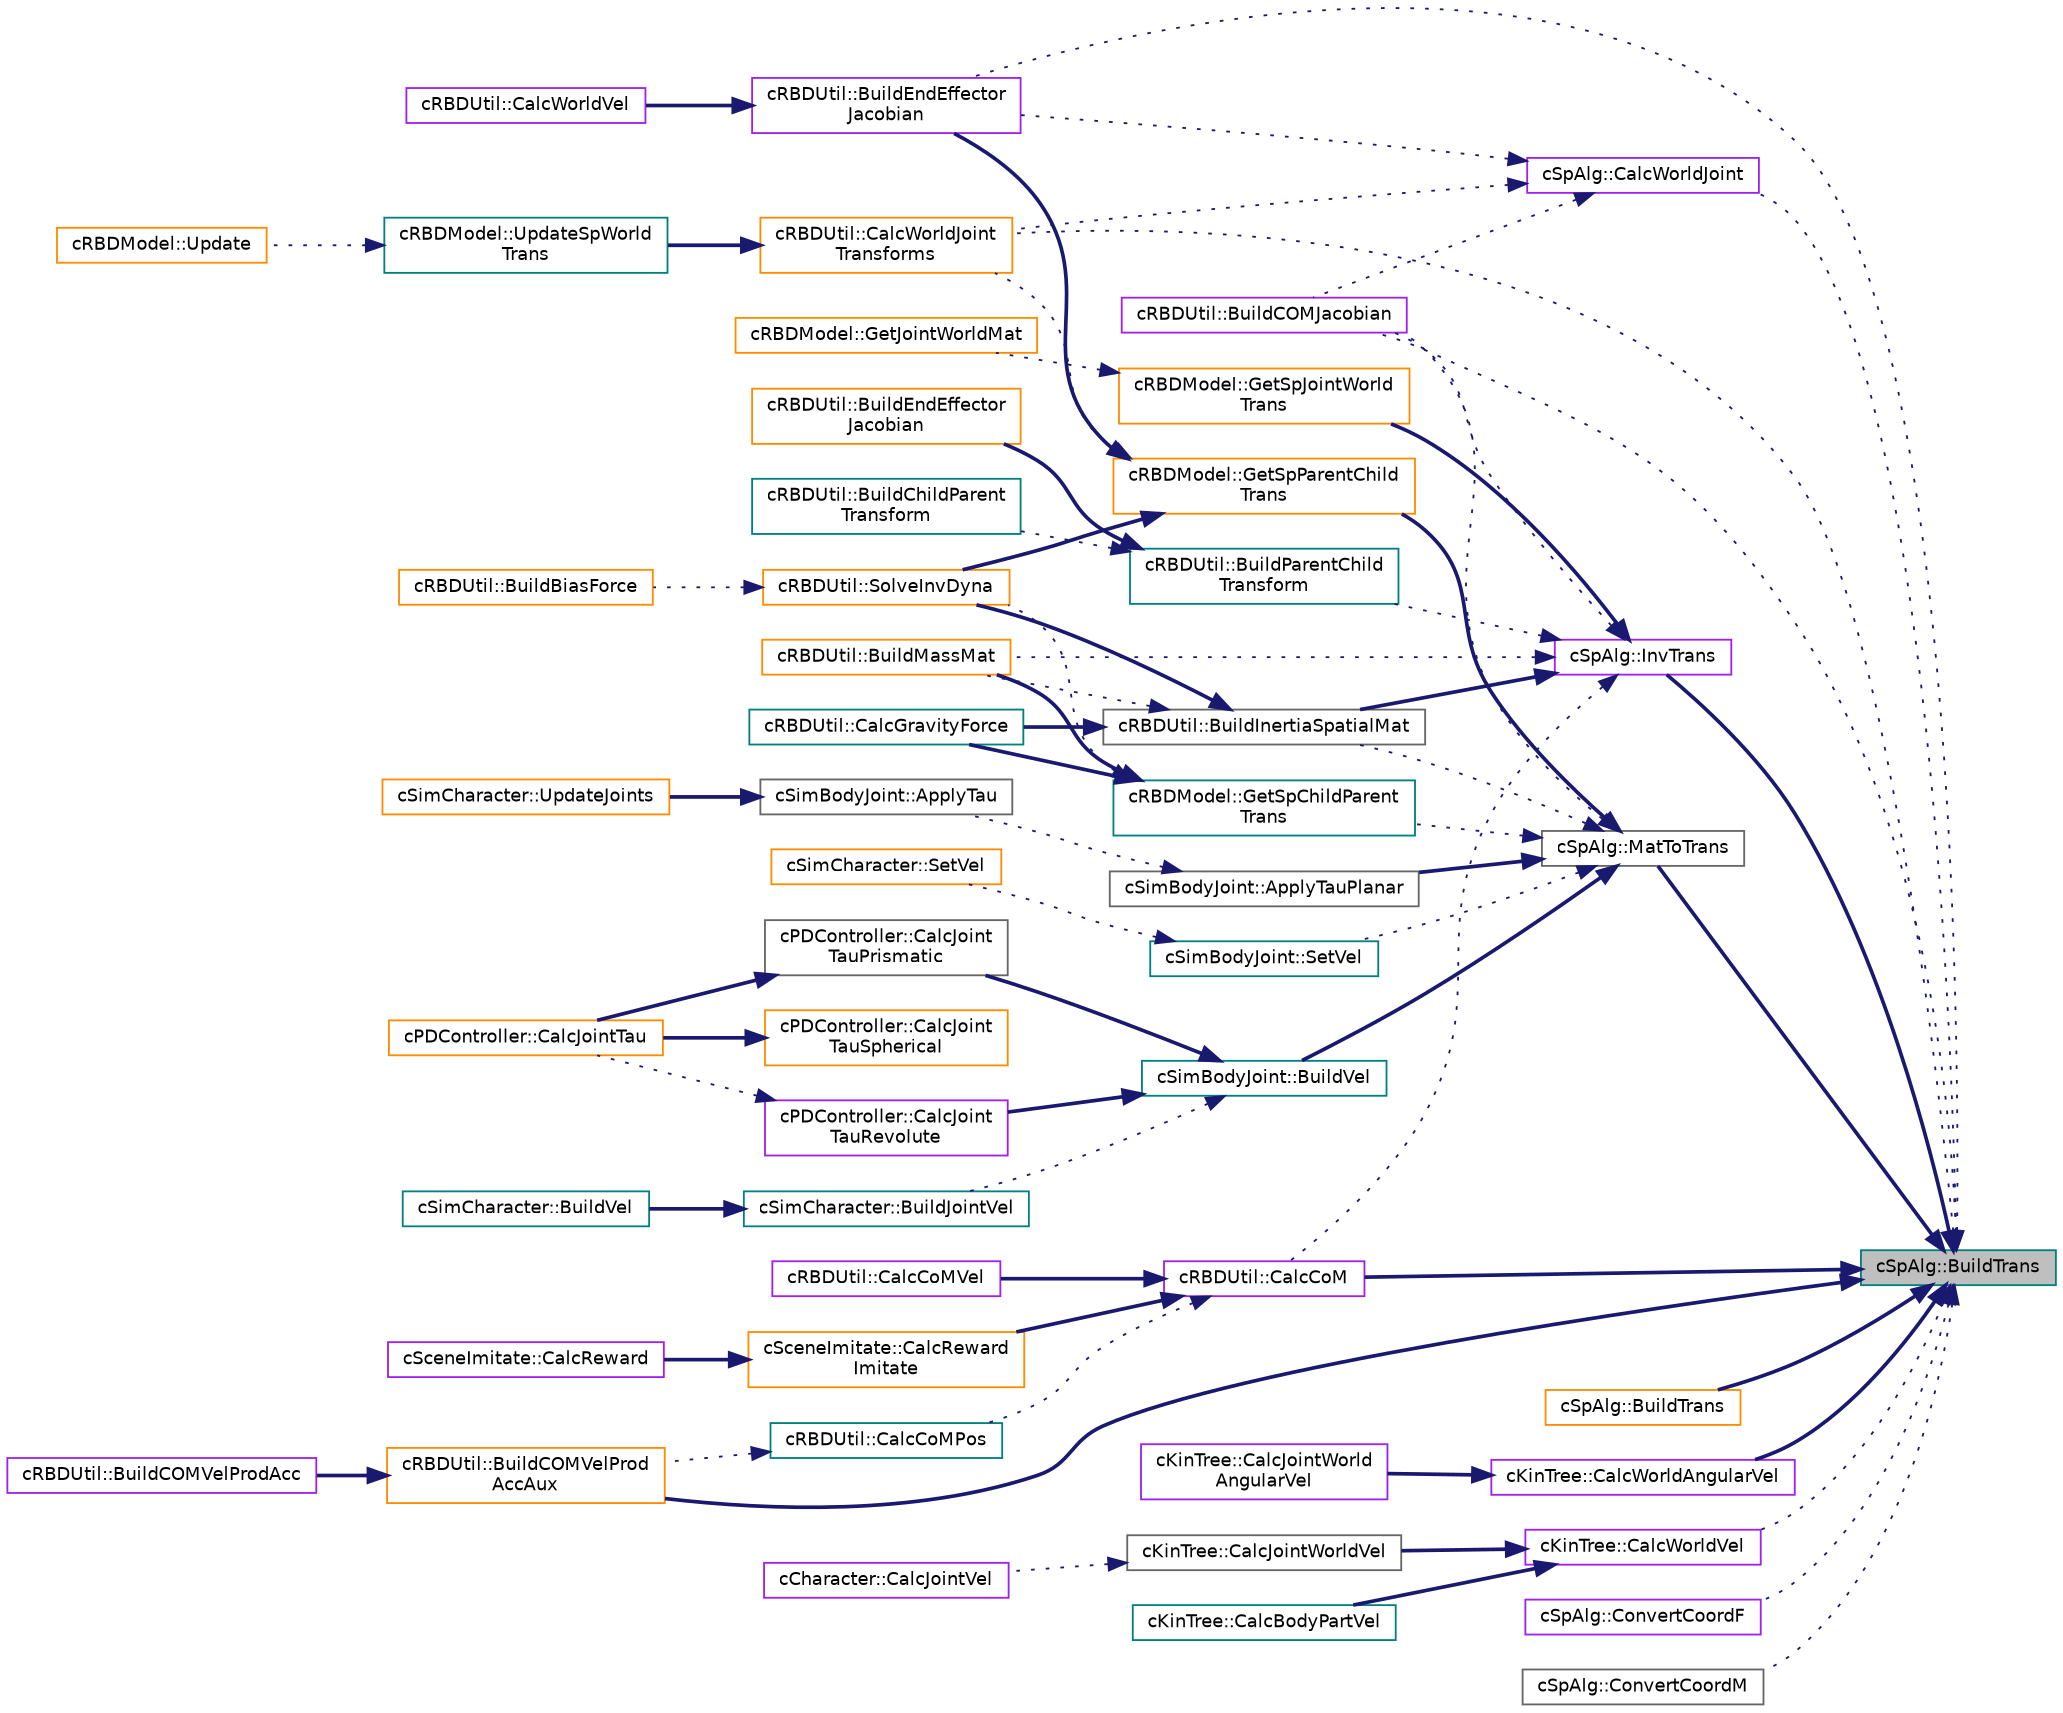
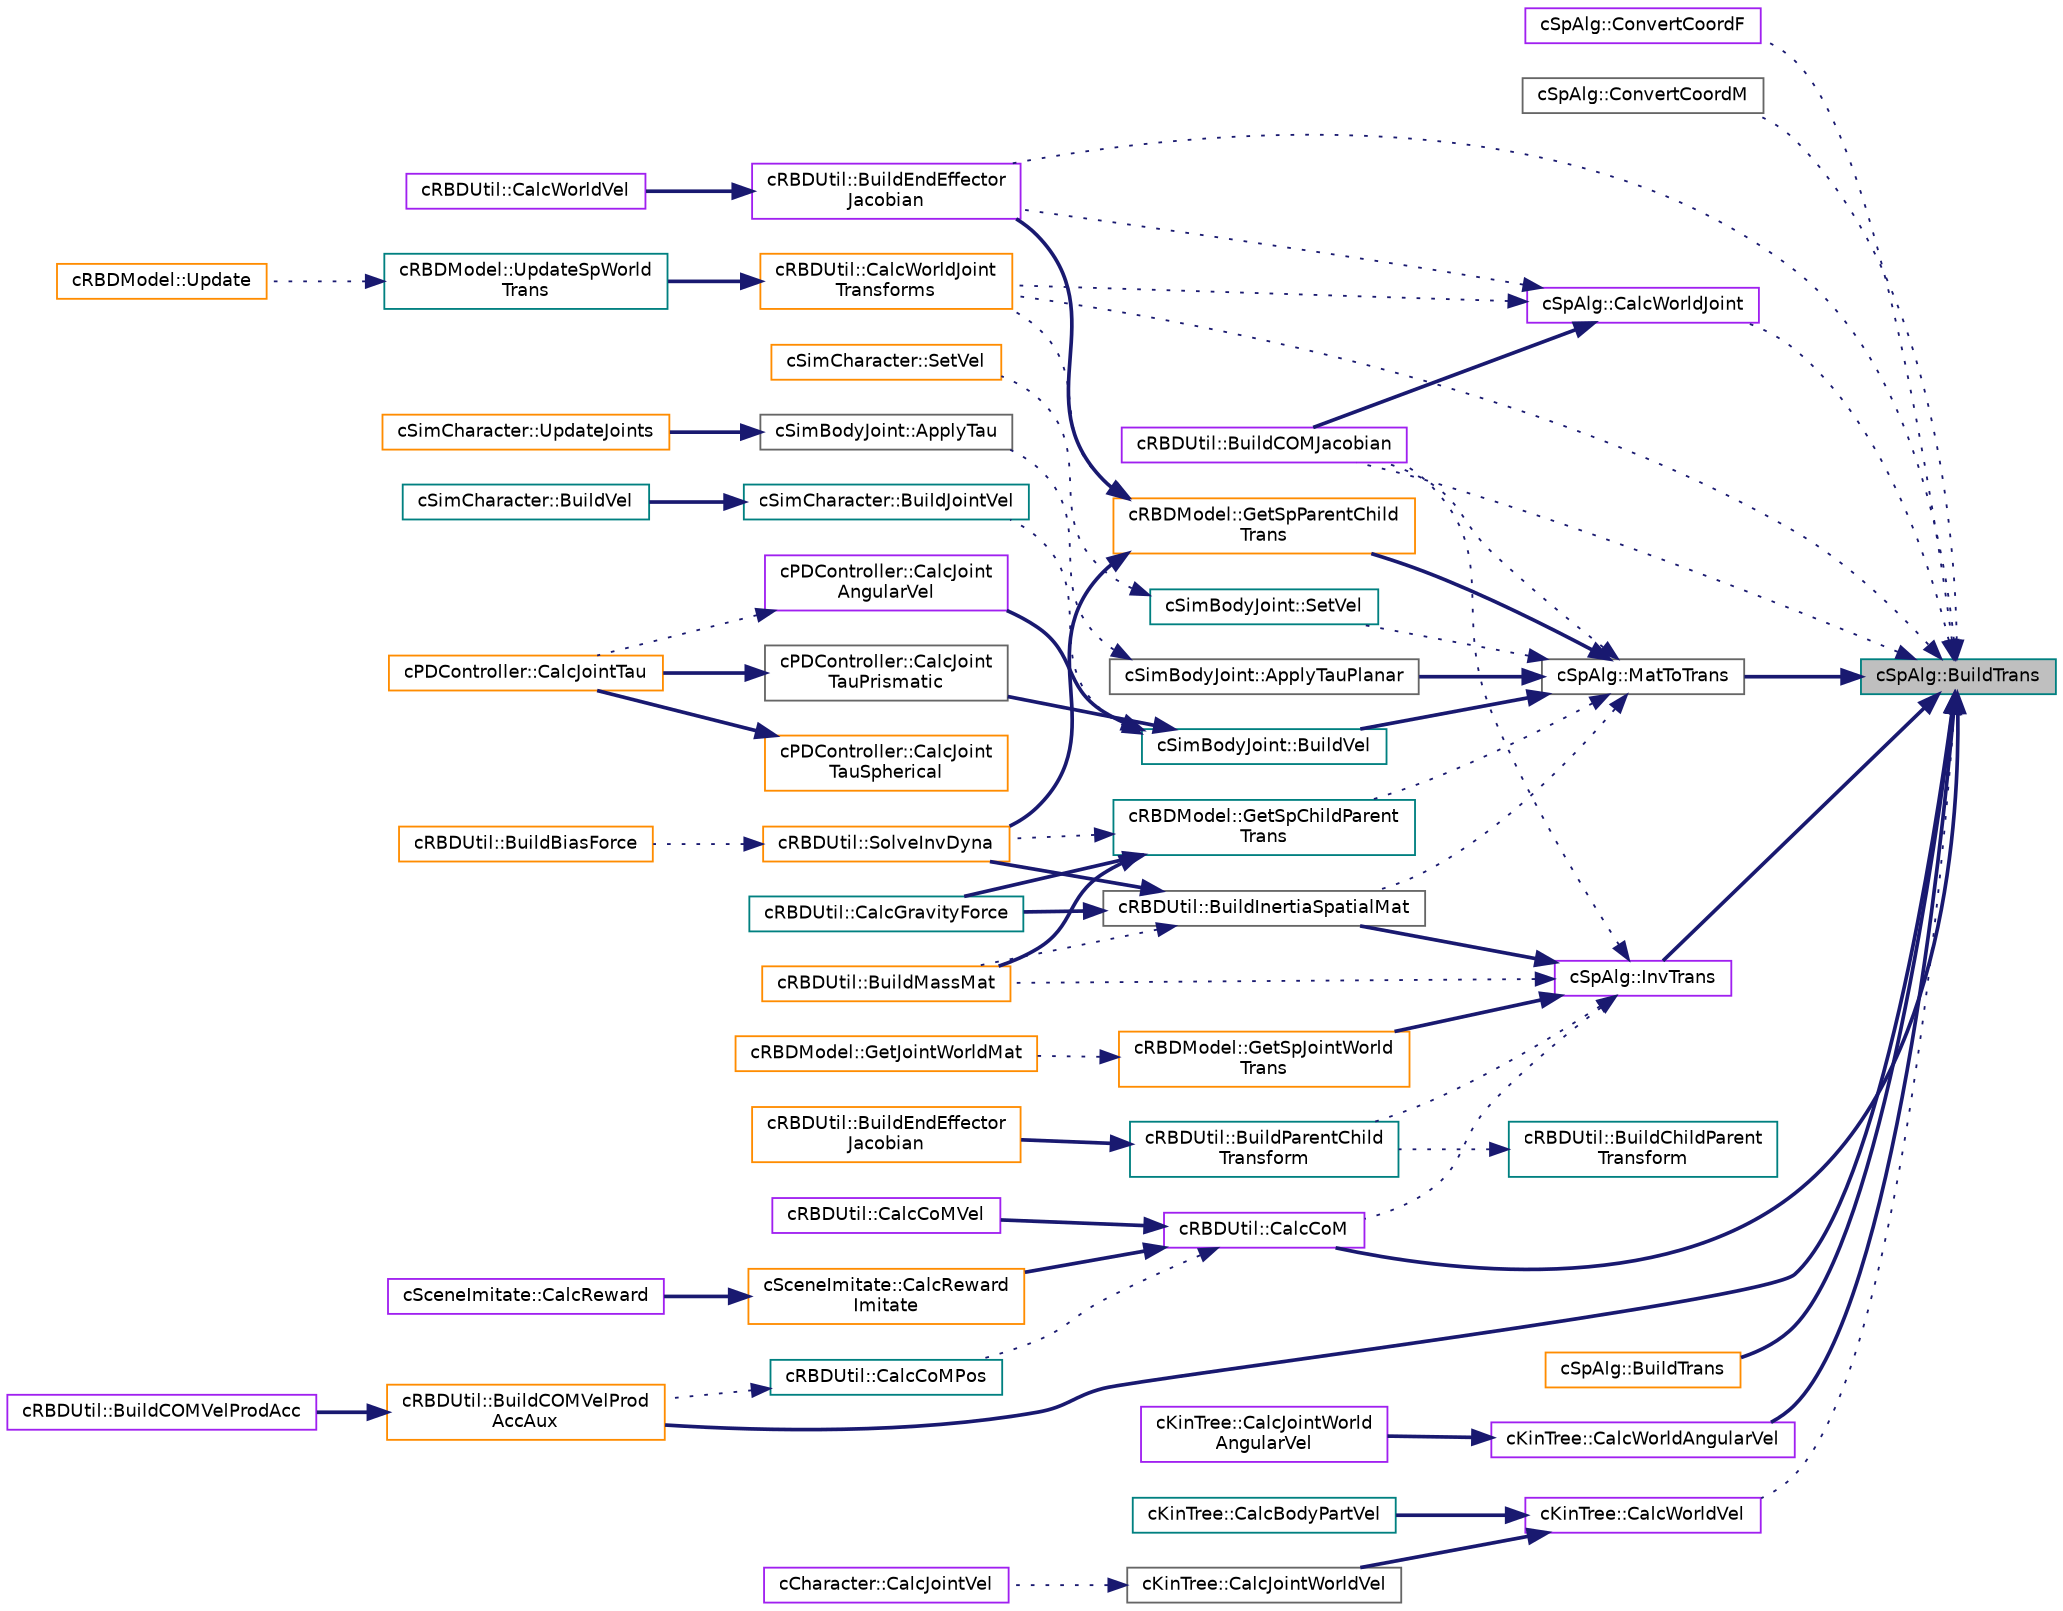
edge "cRBDUtil::BuildCOMJacobian" -> "cSpAlg::CalcWorldJoint": style dotted -> bold
edge "cRBDUtil::BuildChildParent Transform" -> "cRBDUtil::BuildParentChild Transform": reversed
node "cPDController::CalcJoint TauRevolute": label "cPDController::CalcJoint TauRevolute" -> "cPDController::CalcJoint AngularVel"
